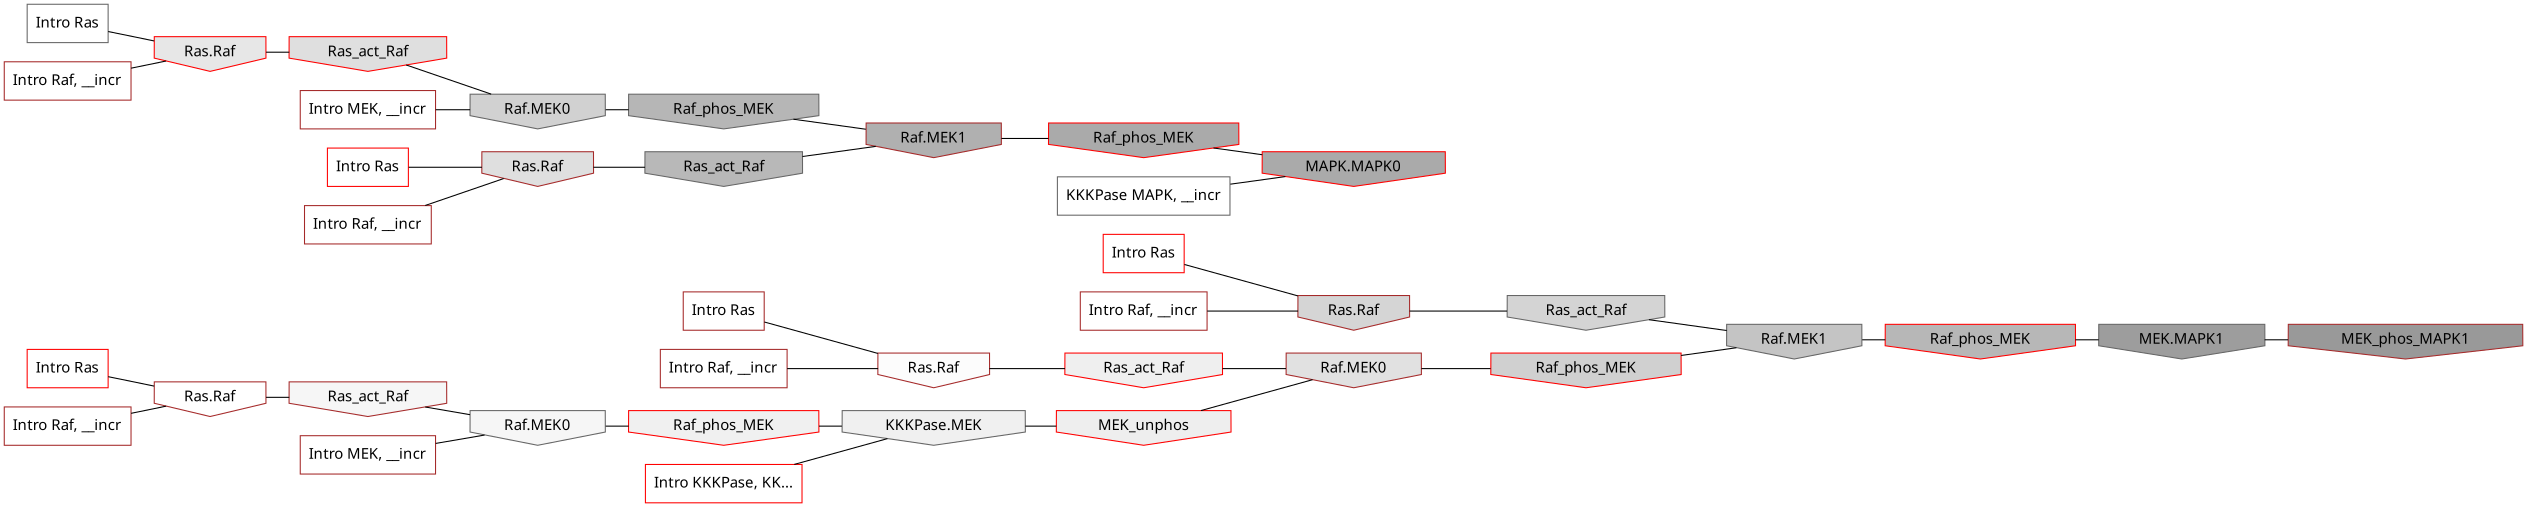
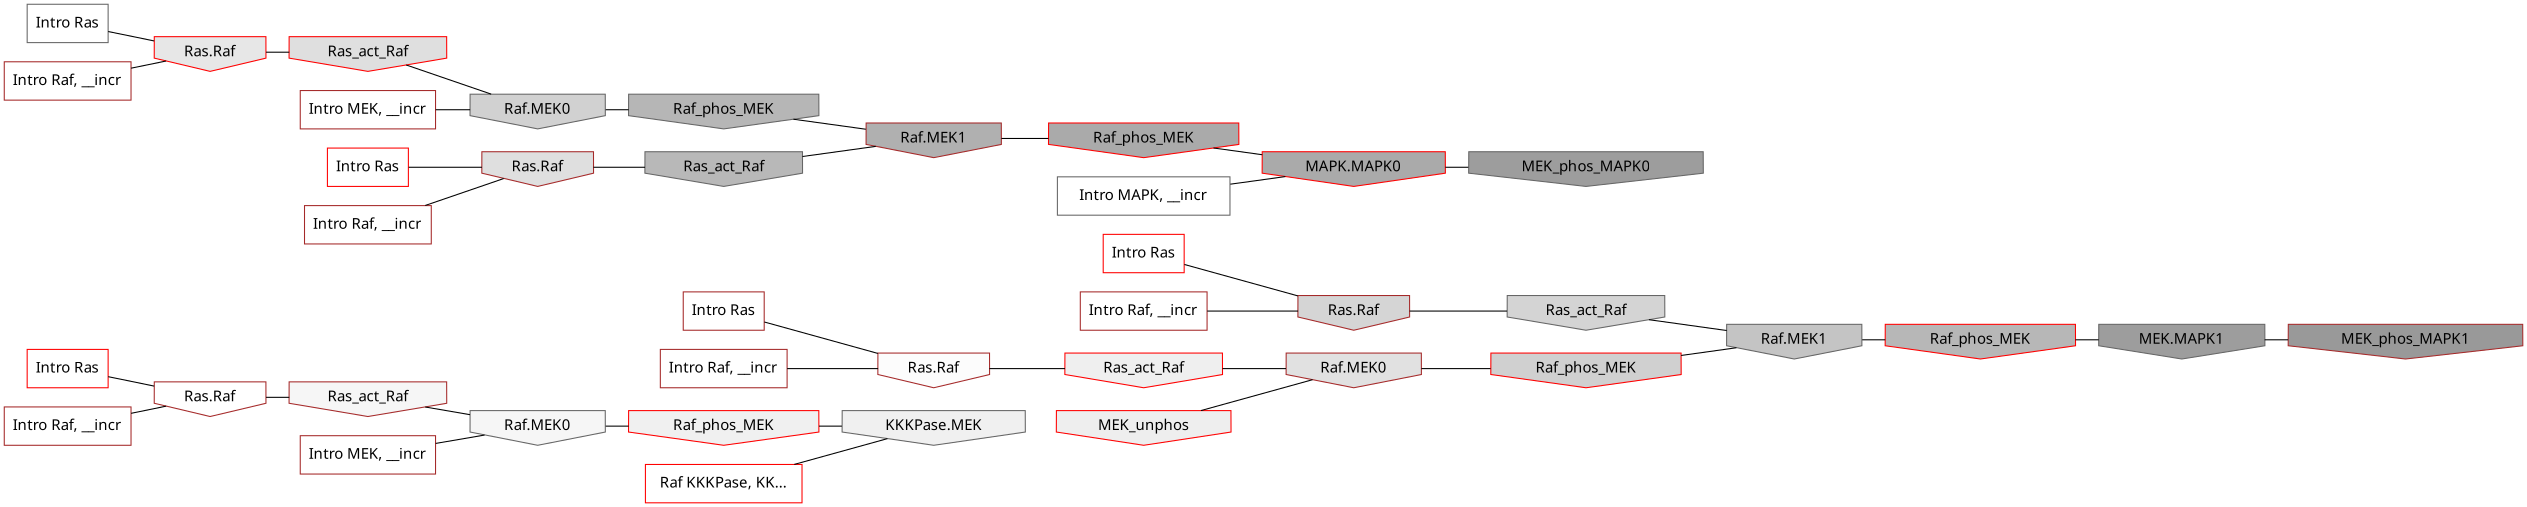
node "MEK_phos_MAPK0": added
node "KKKPase MAPK, __incr": label "KKKPase MAPK, __incr" -> "Intro MAPK, __incr"
edge "KKKPase.MEK" -- "MEK_unphos": removed
node "Intro KKKPase, KK...": label "Intro KKKPase, KK..." -> "Raf KKKPase, KK..."
